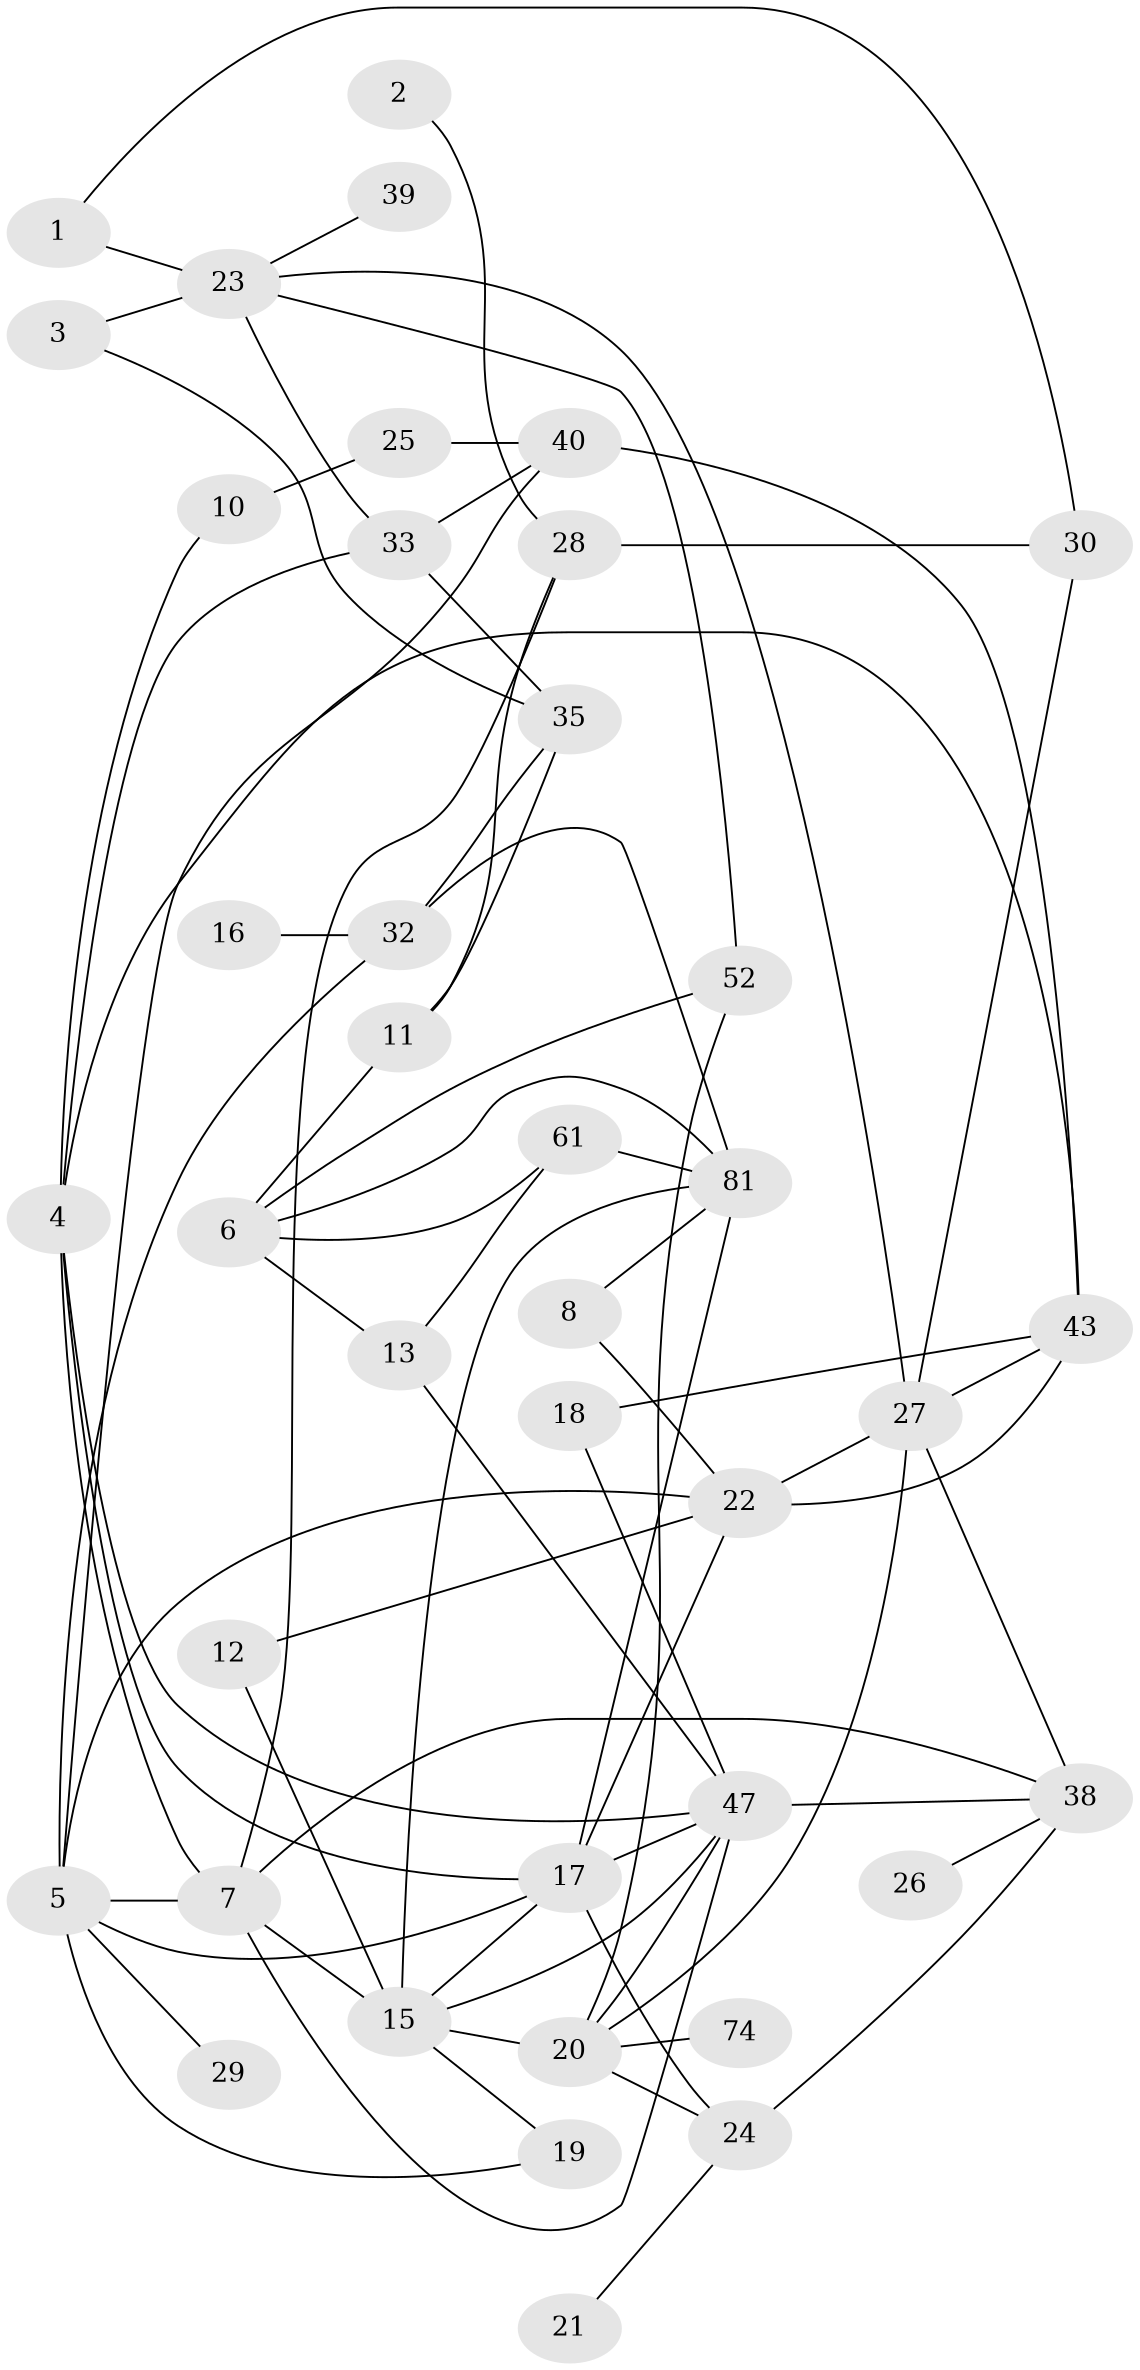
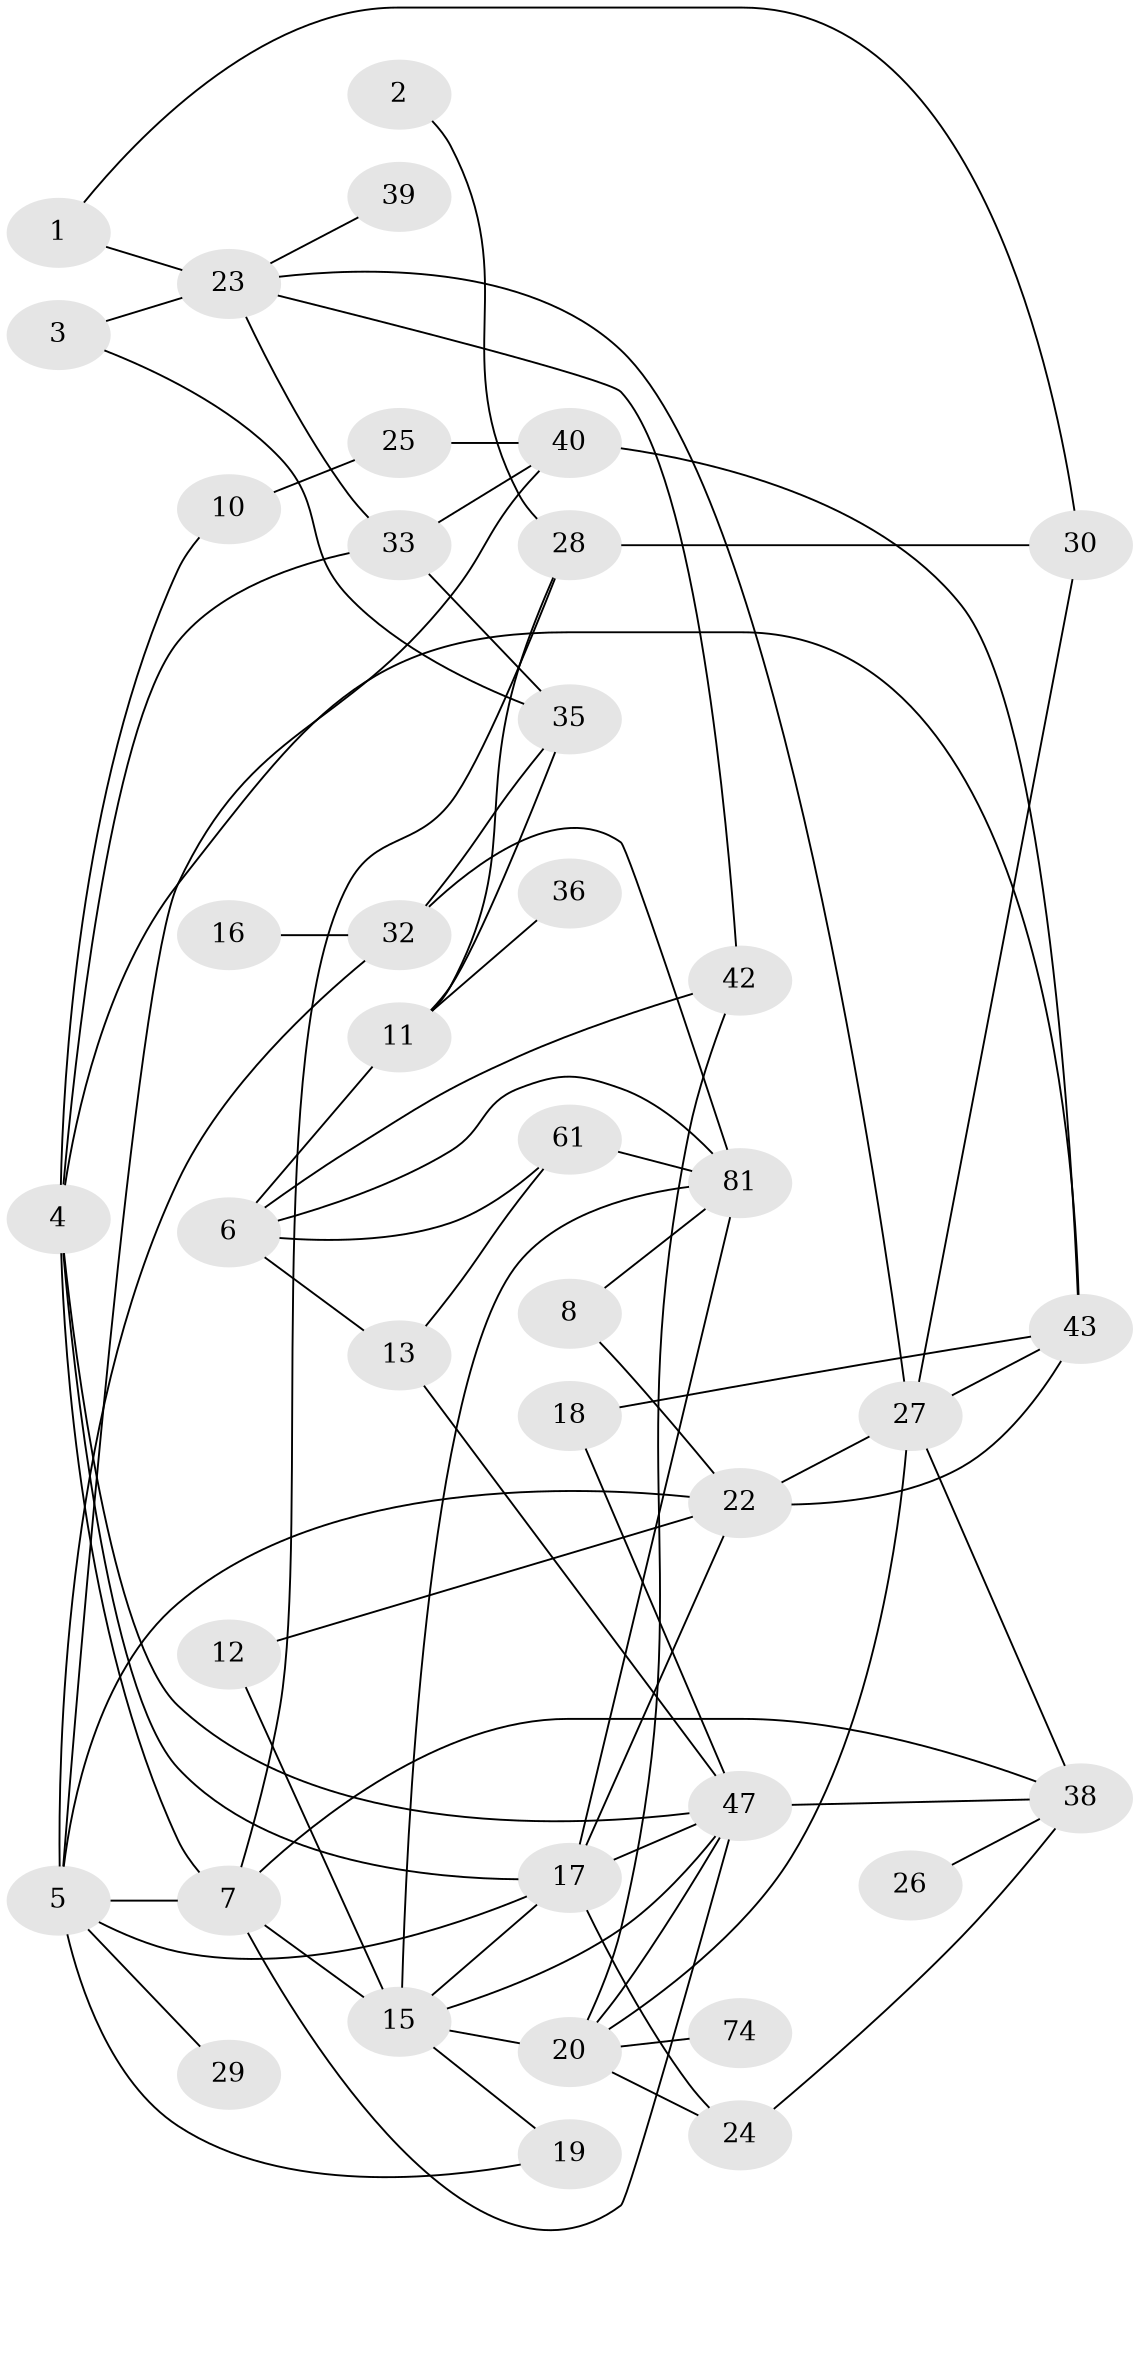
node "36": added
node "52": label "52" -> "42"
node "21": removed
